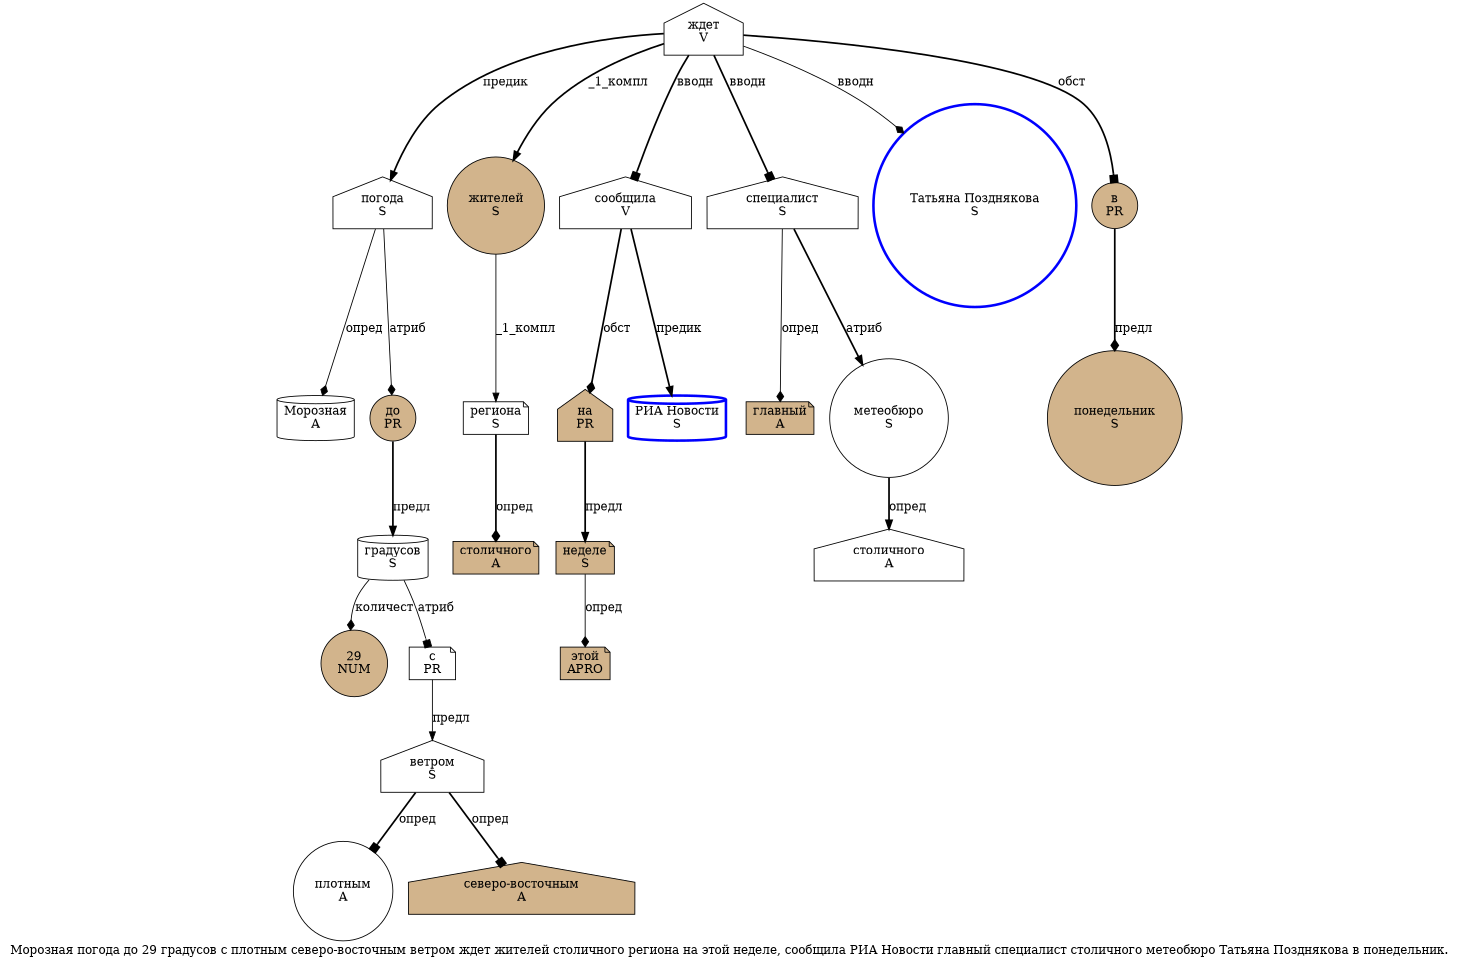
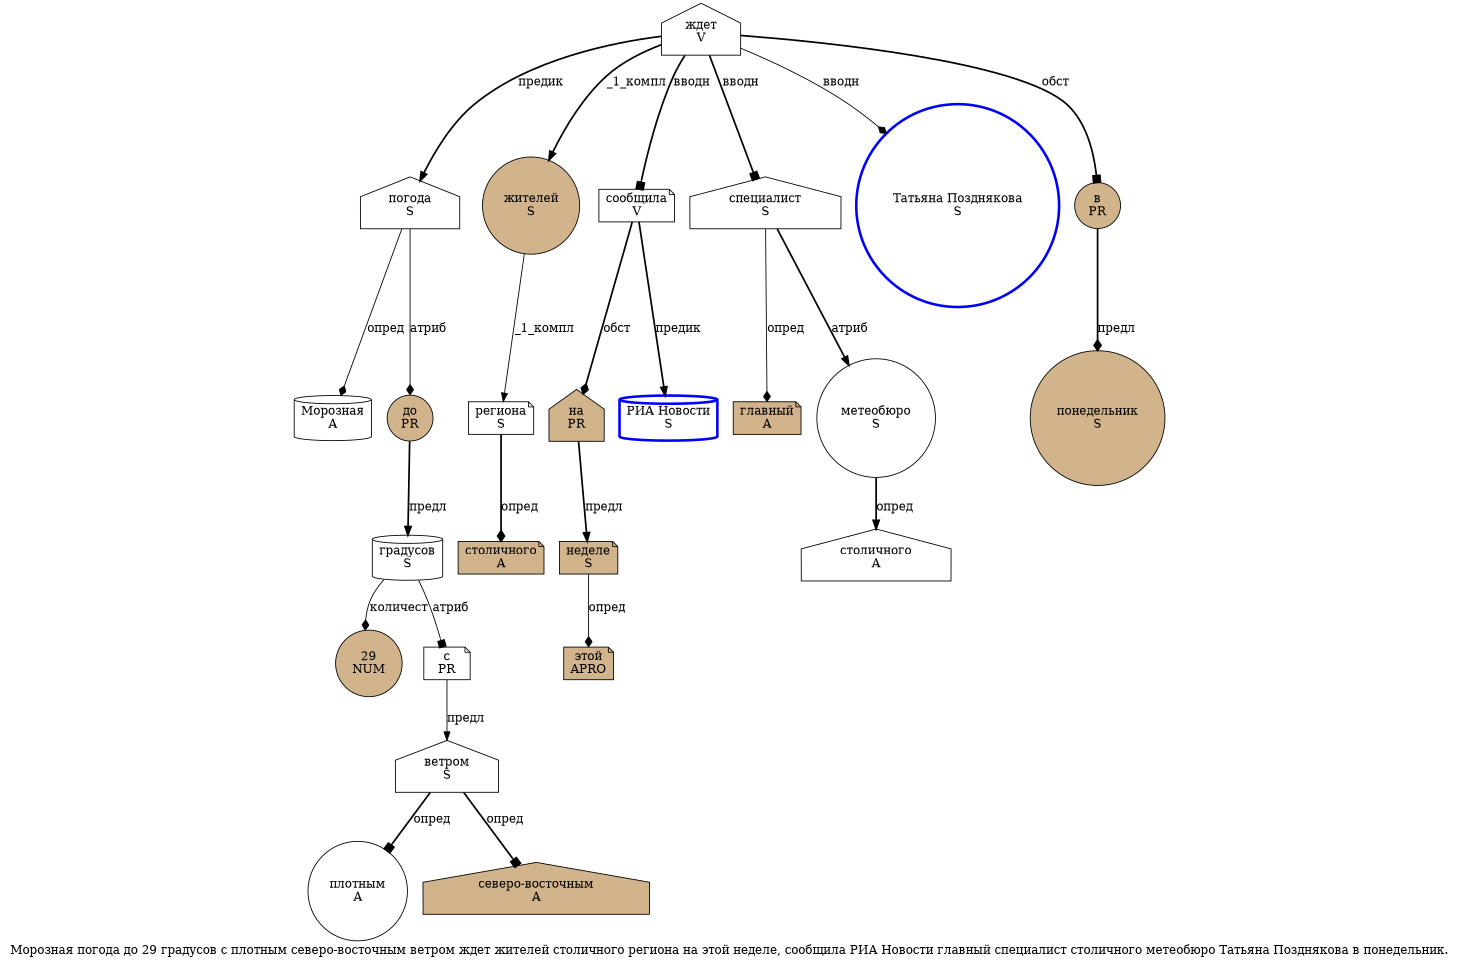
node "сообщила V": shape house -> note
